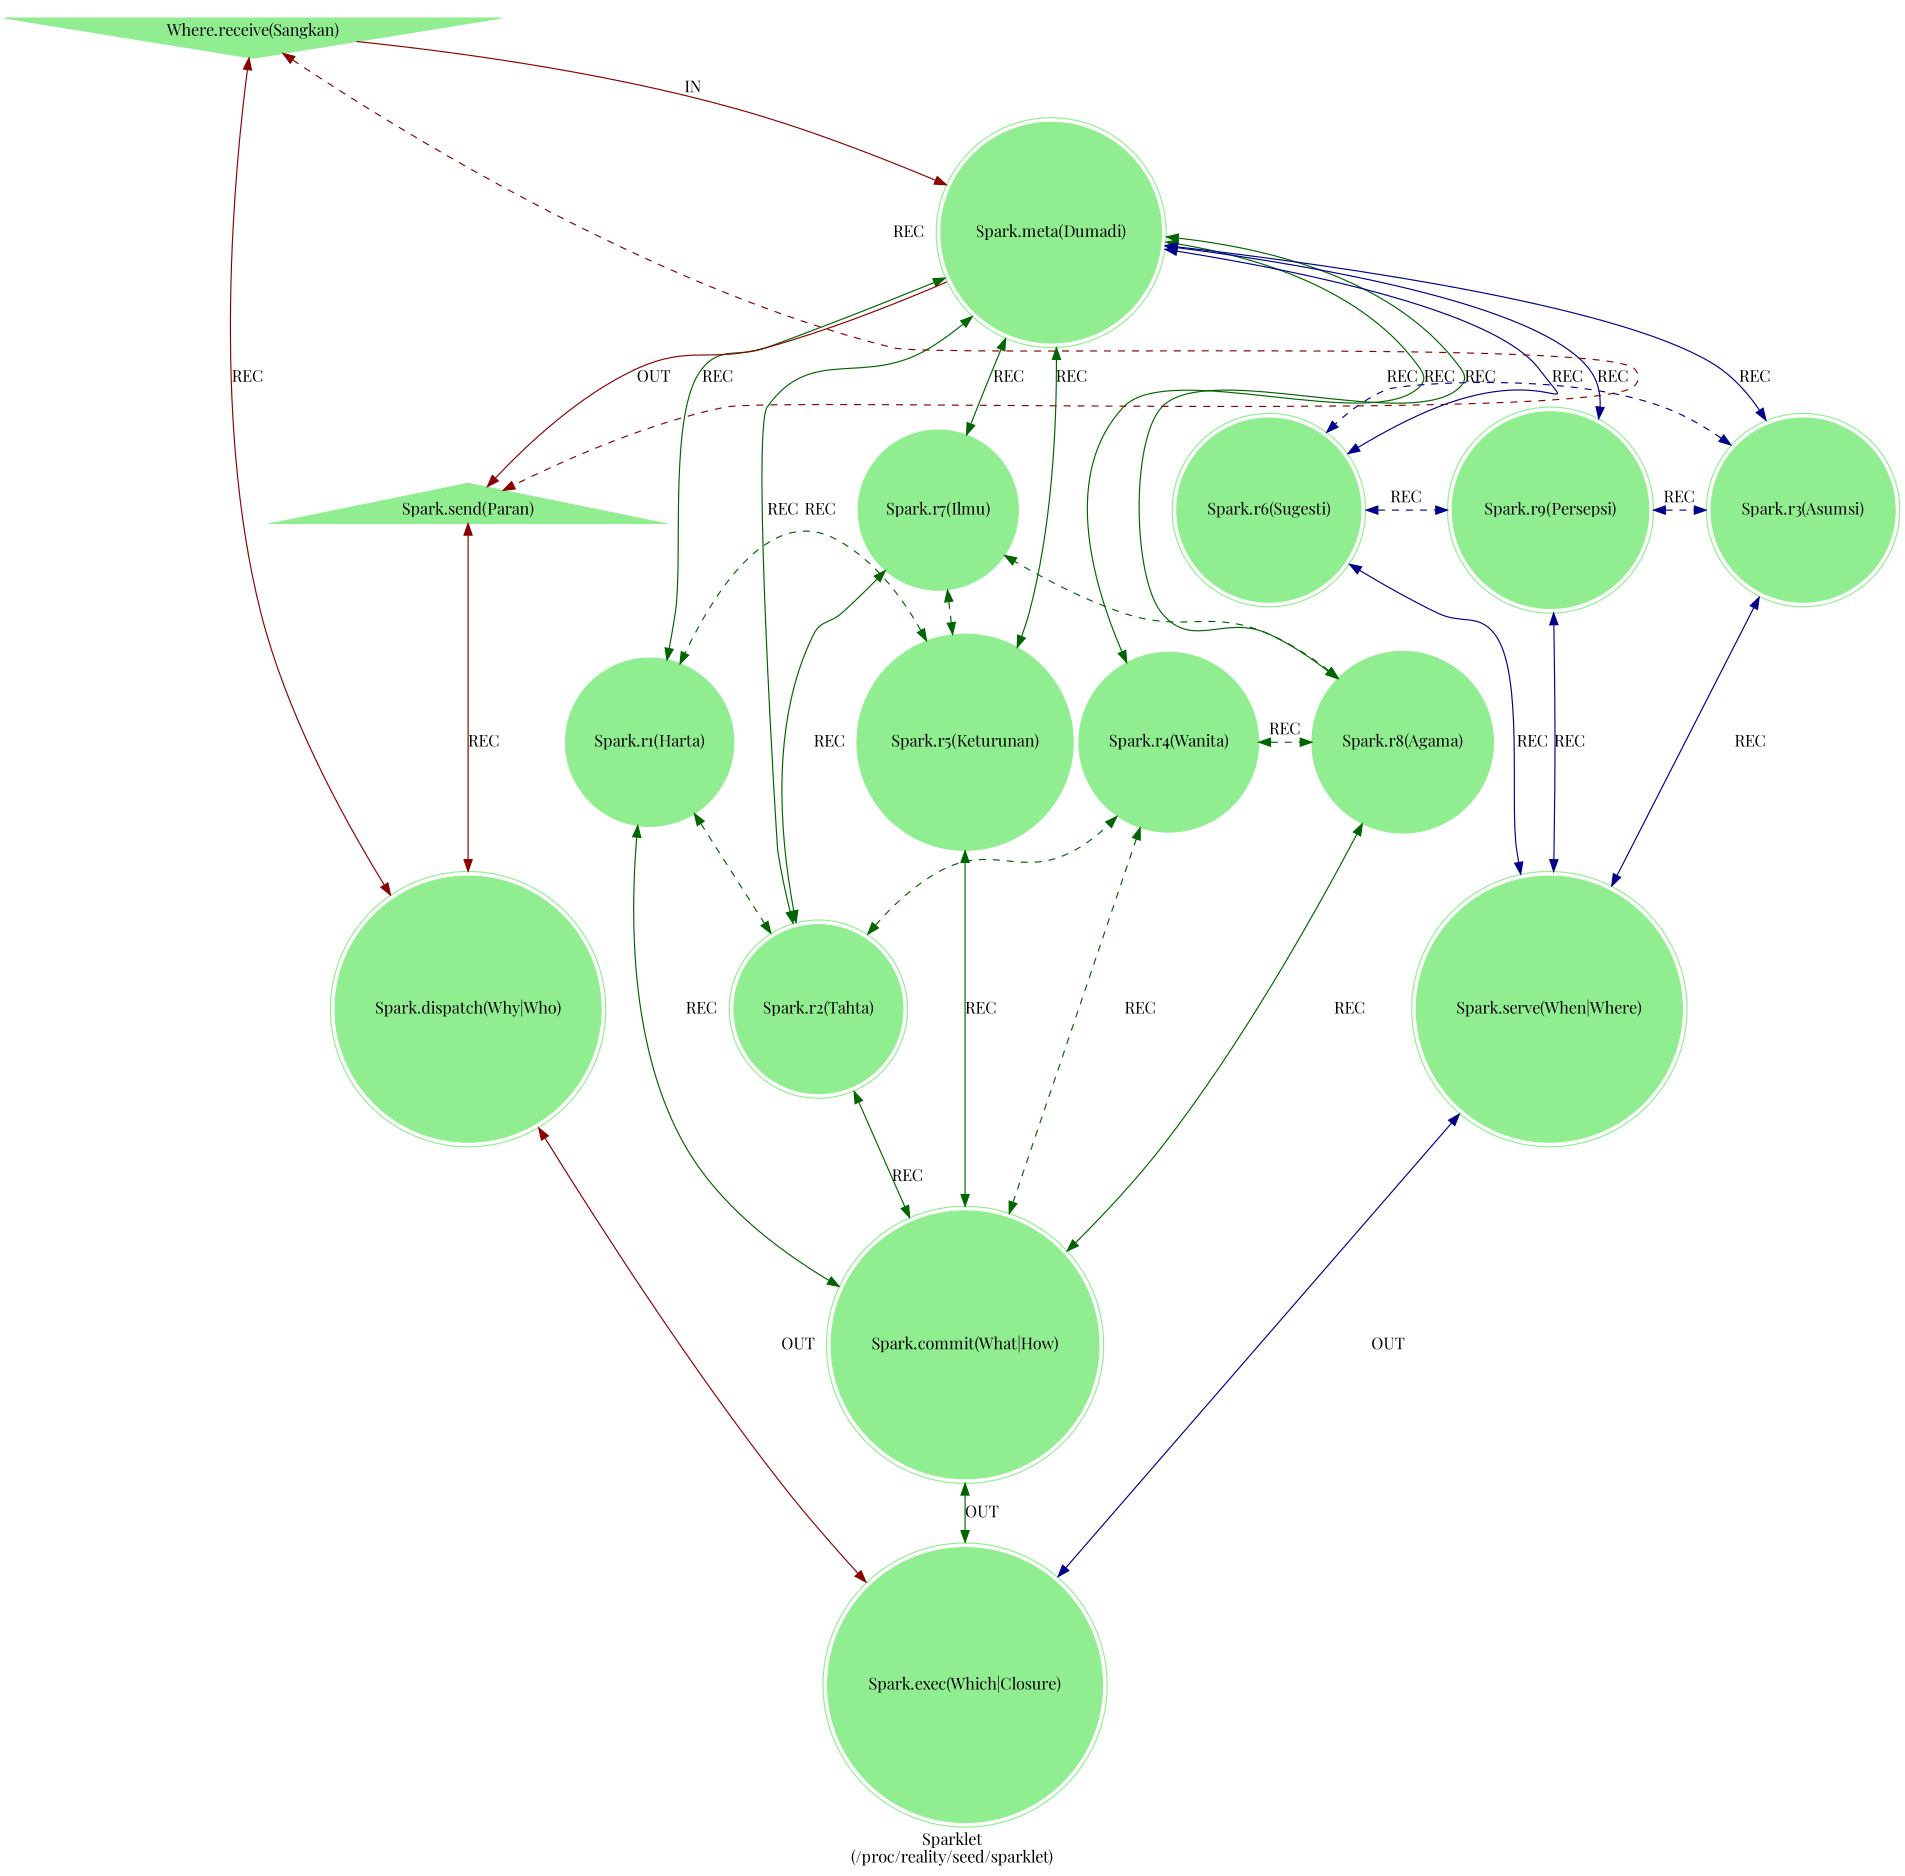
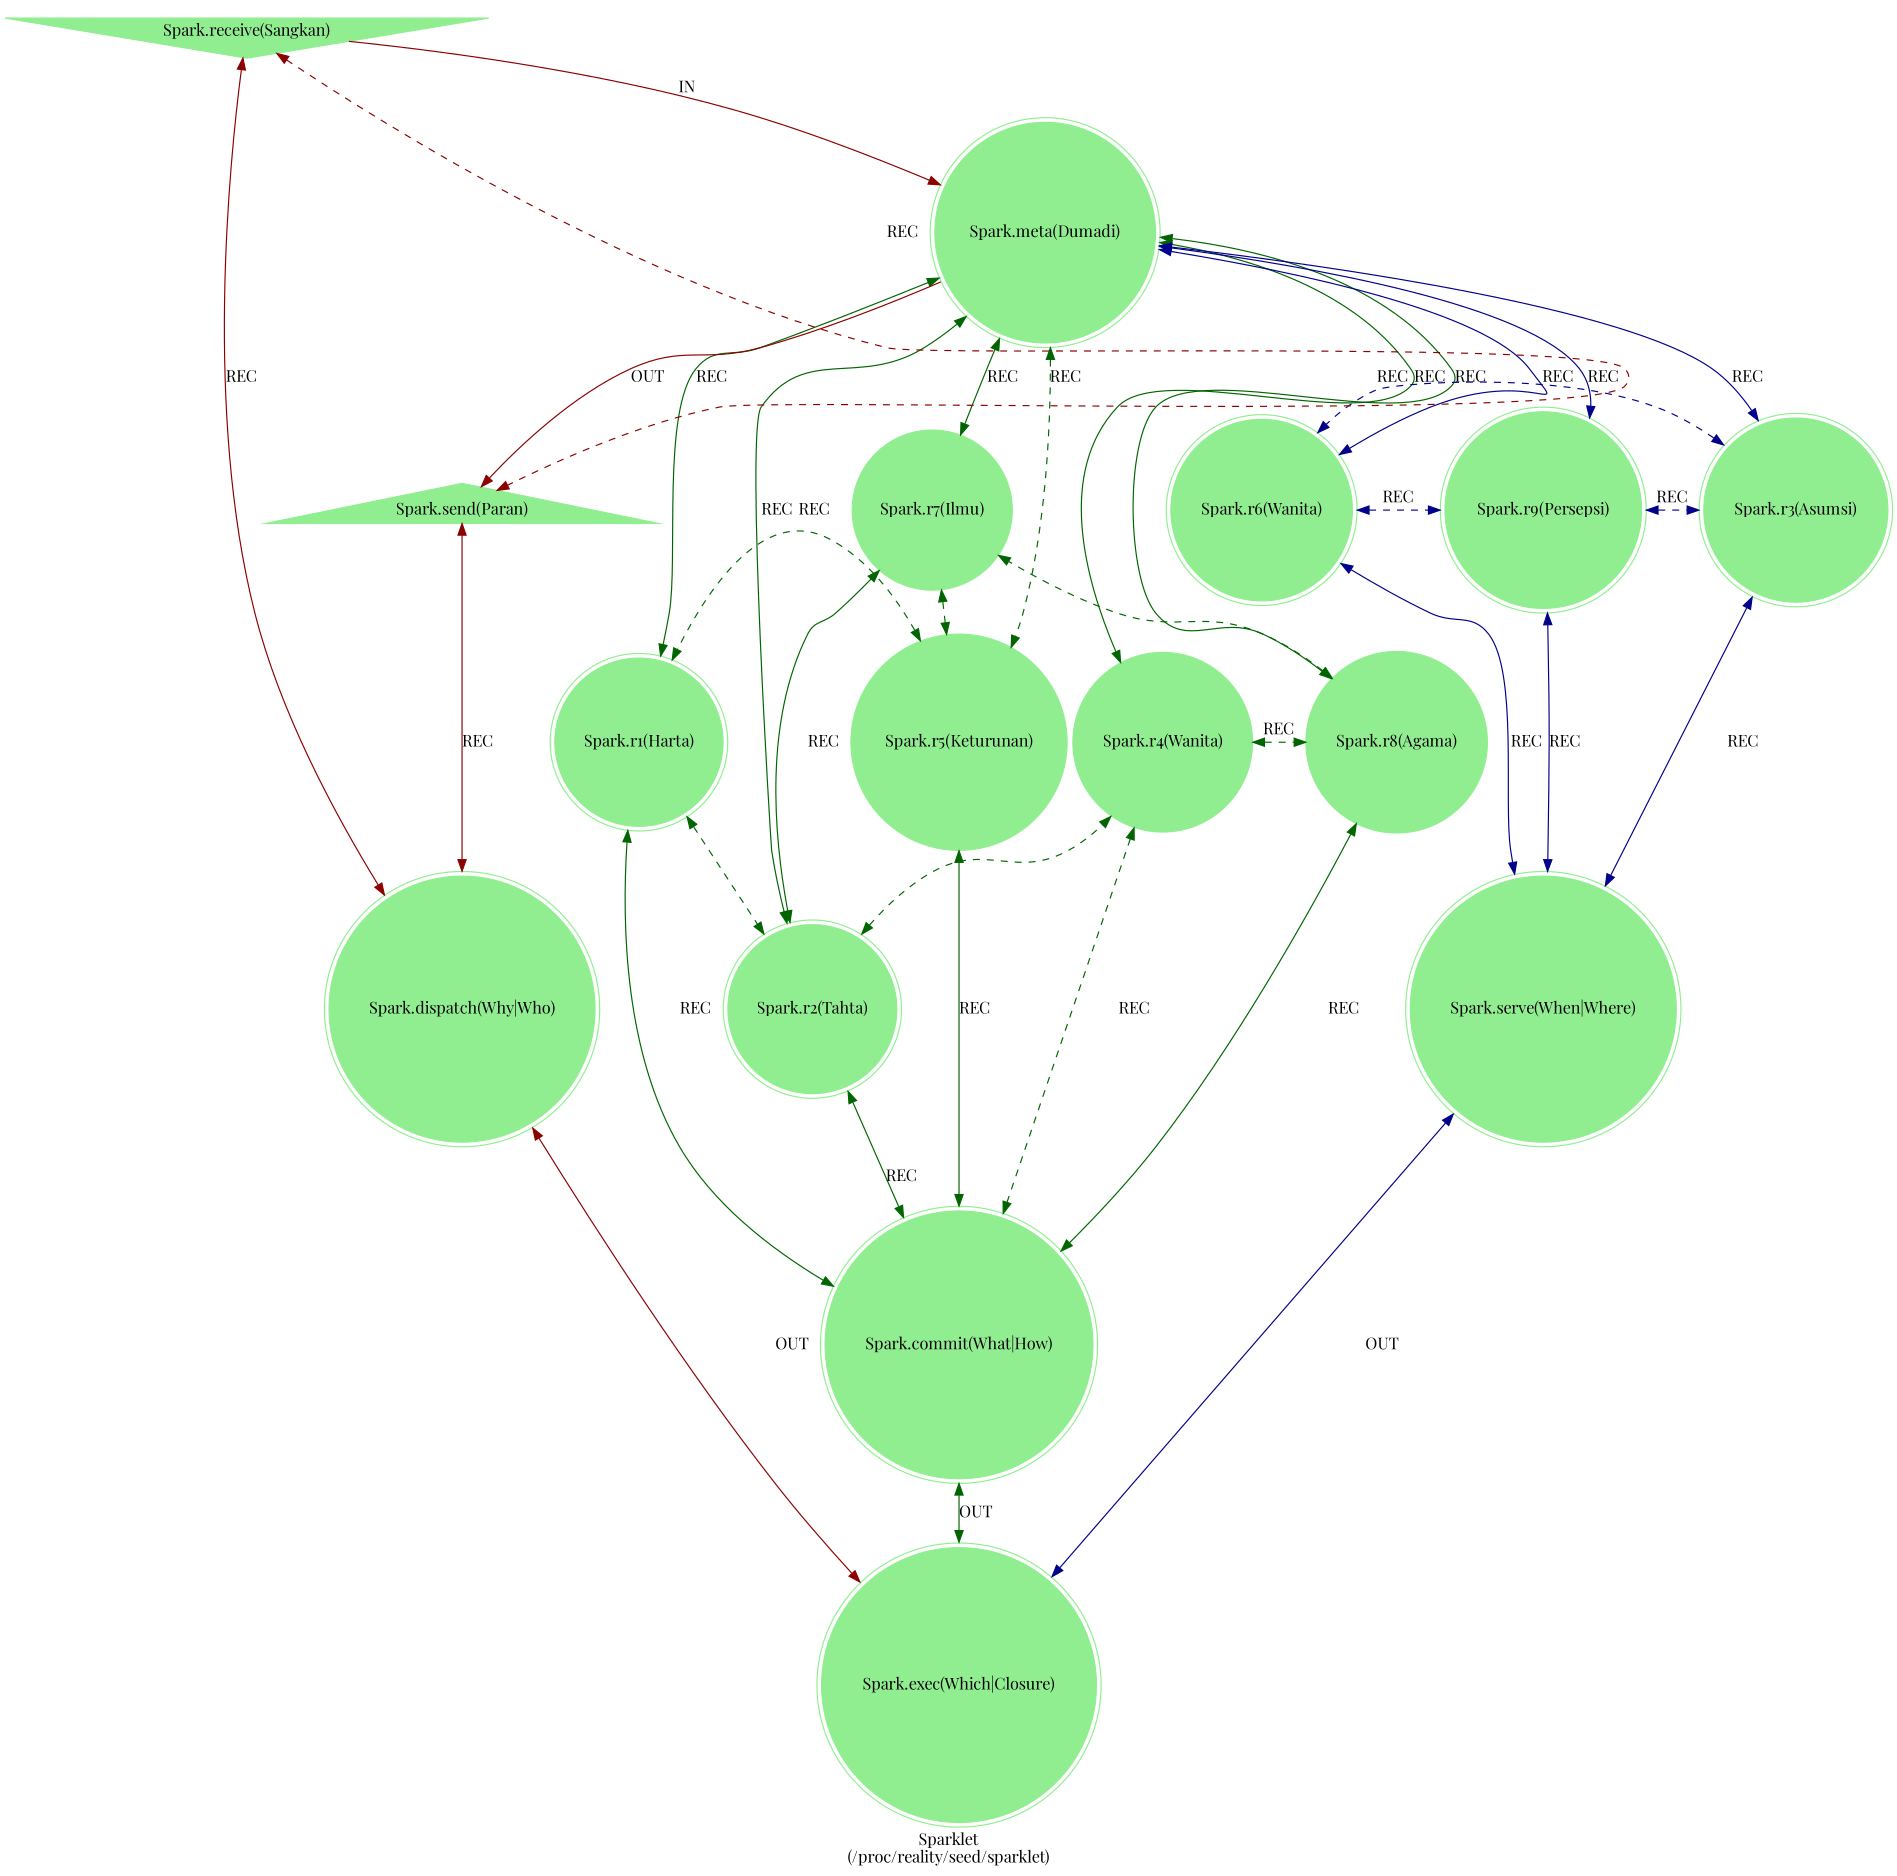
node "Where.receive(Sangkan)": label "Where.receive(Sangkan)" -> "Spark.receive(Sangkan)"
edge "Spark.meta(Dumadi)" -- "Spark.r5(Keturunan)": style solid -> dashed
node "Spark.r6(Sugesti)": label "Spark.r6(Sugesti)" -> "Spark.r6(Wanita)"
node "Spark.r1(Harta)": shape circle -> doublecircle
